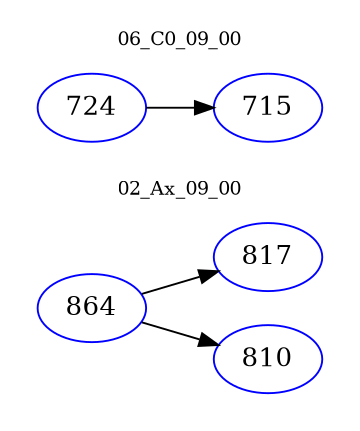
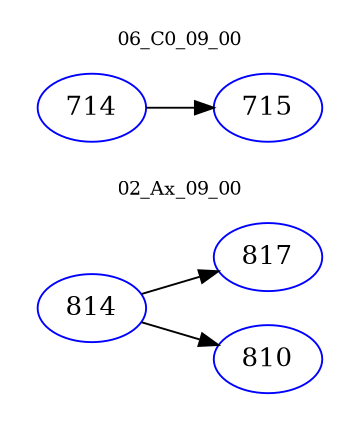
node "724": label "724" -> "714"
node "864": label "864" -> "814"
